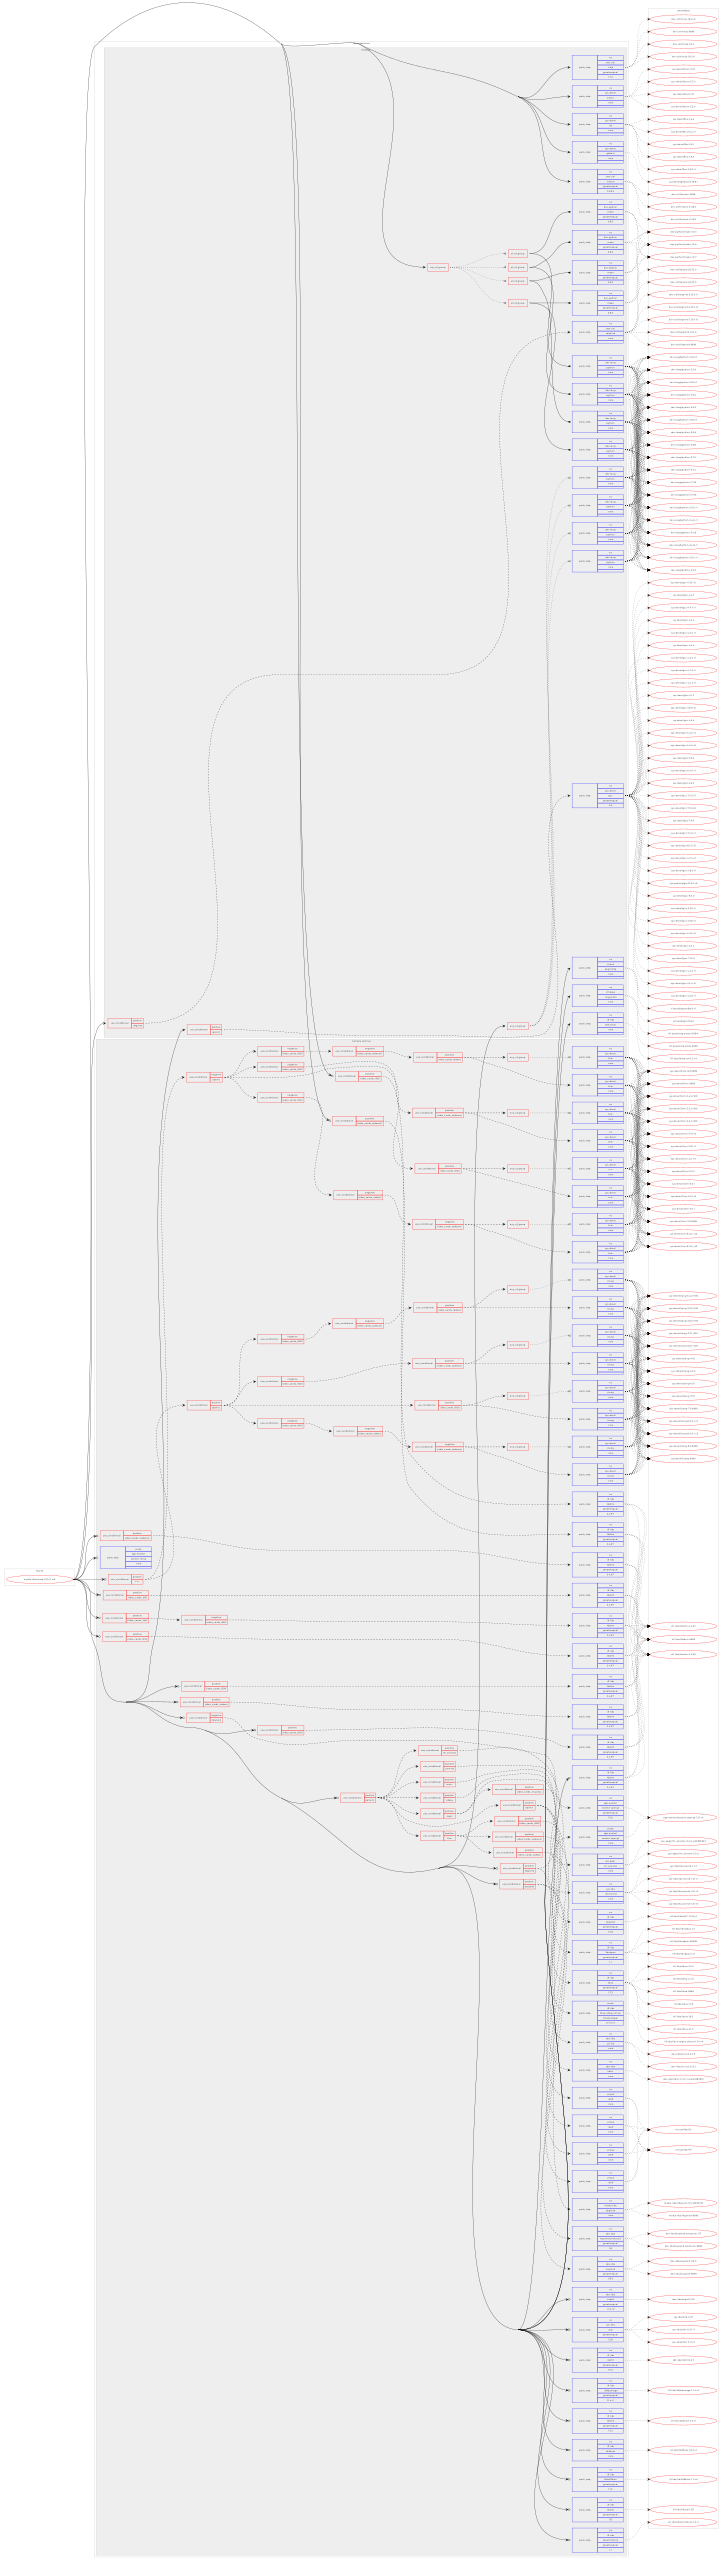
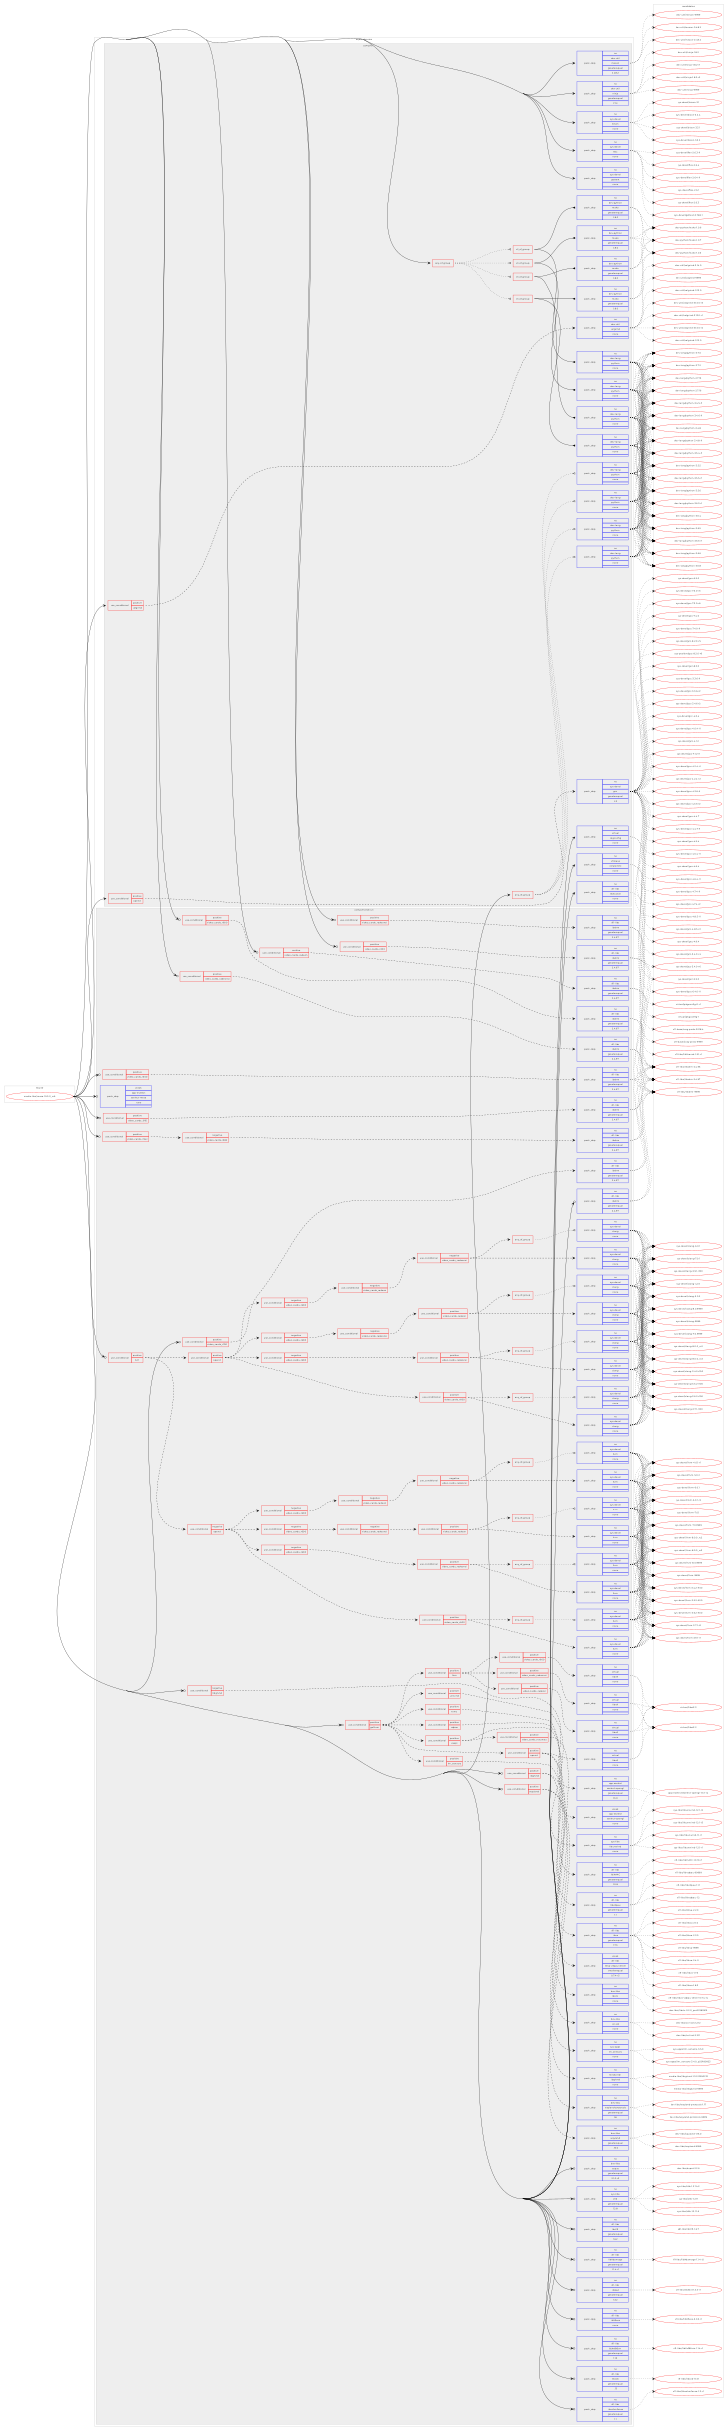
node "x11-libs/libva-2.3.0": added
node "dev-libs/libclc-0.2.0_none20180915": label "dev-libs/libclc-0.2.0_none20180915" -> "dev-libs/libclc-0.2.0_pre20180915"
